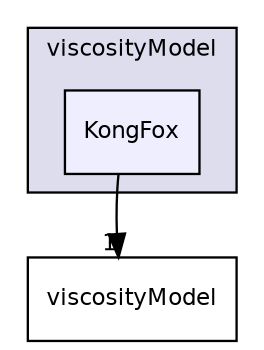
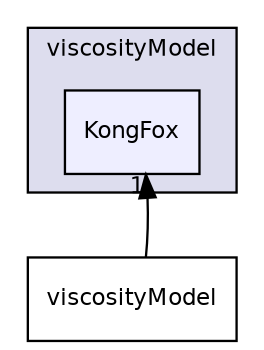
edge "KongFox" -> "viscosityModel": reversed
